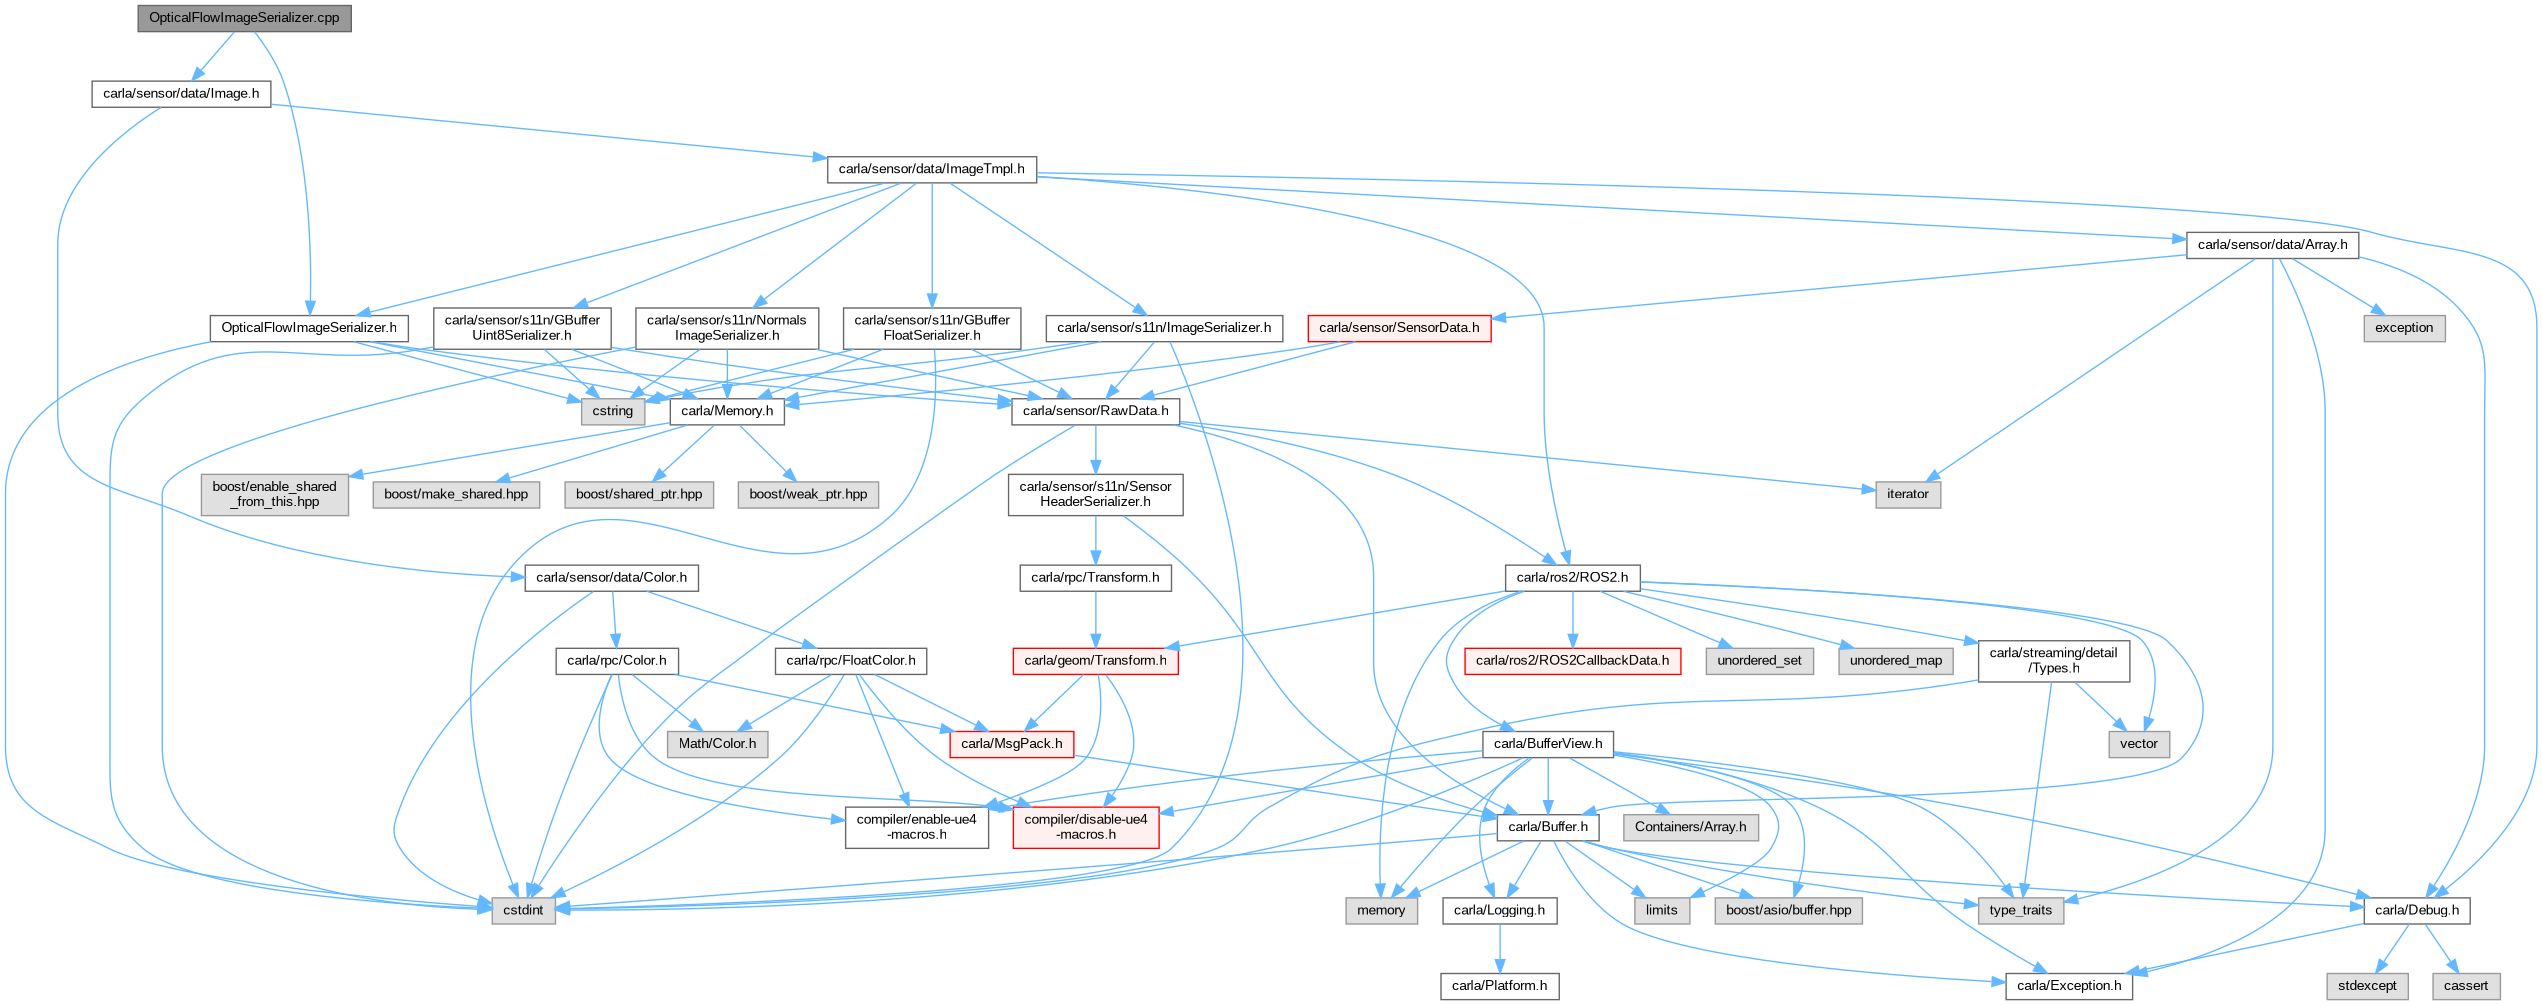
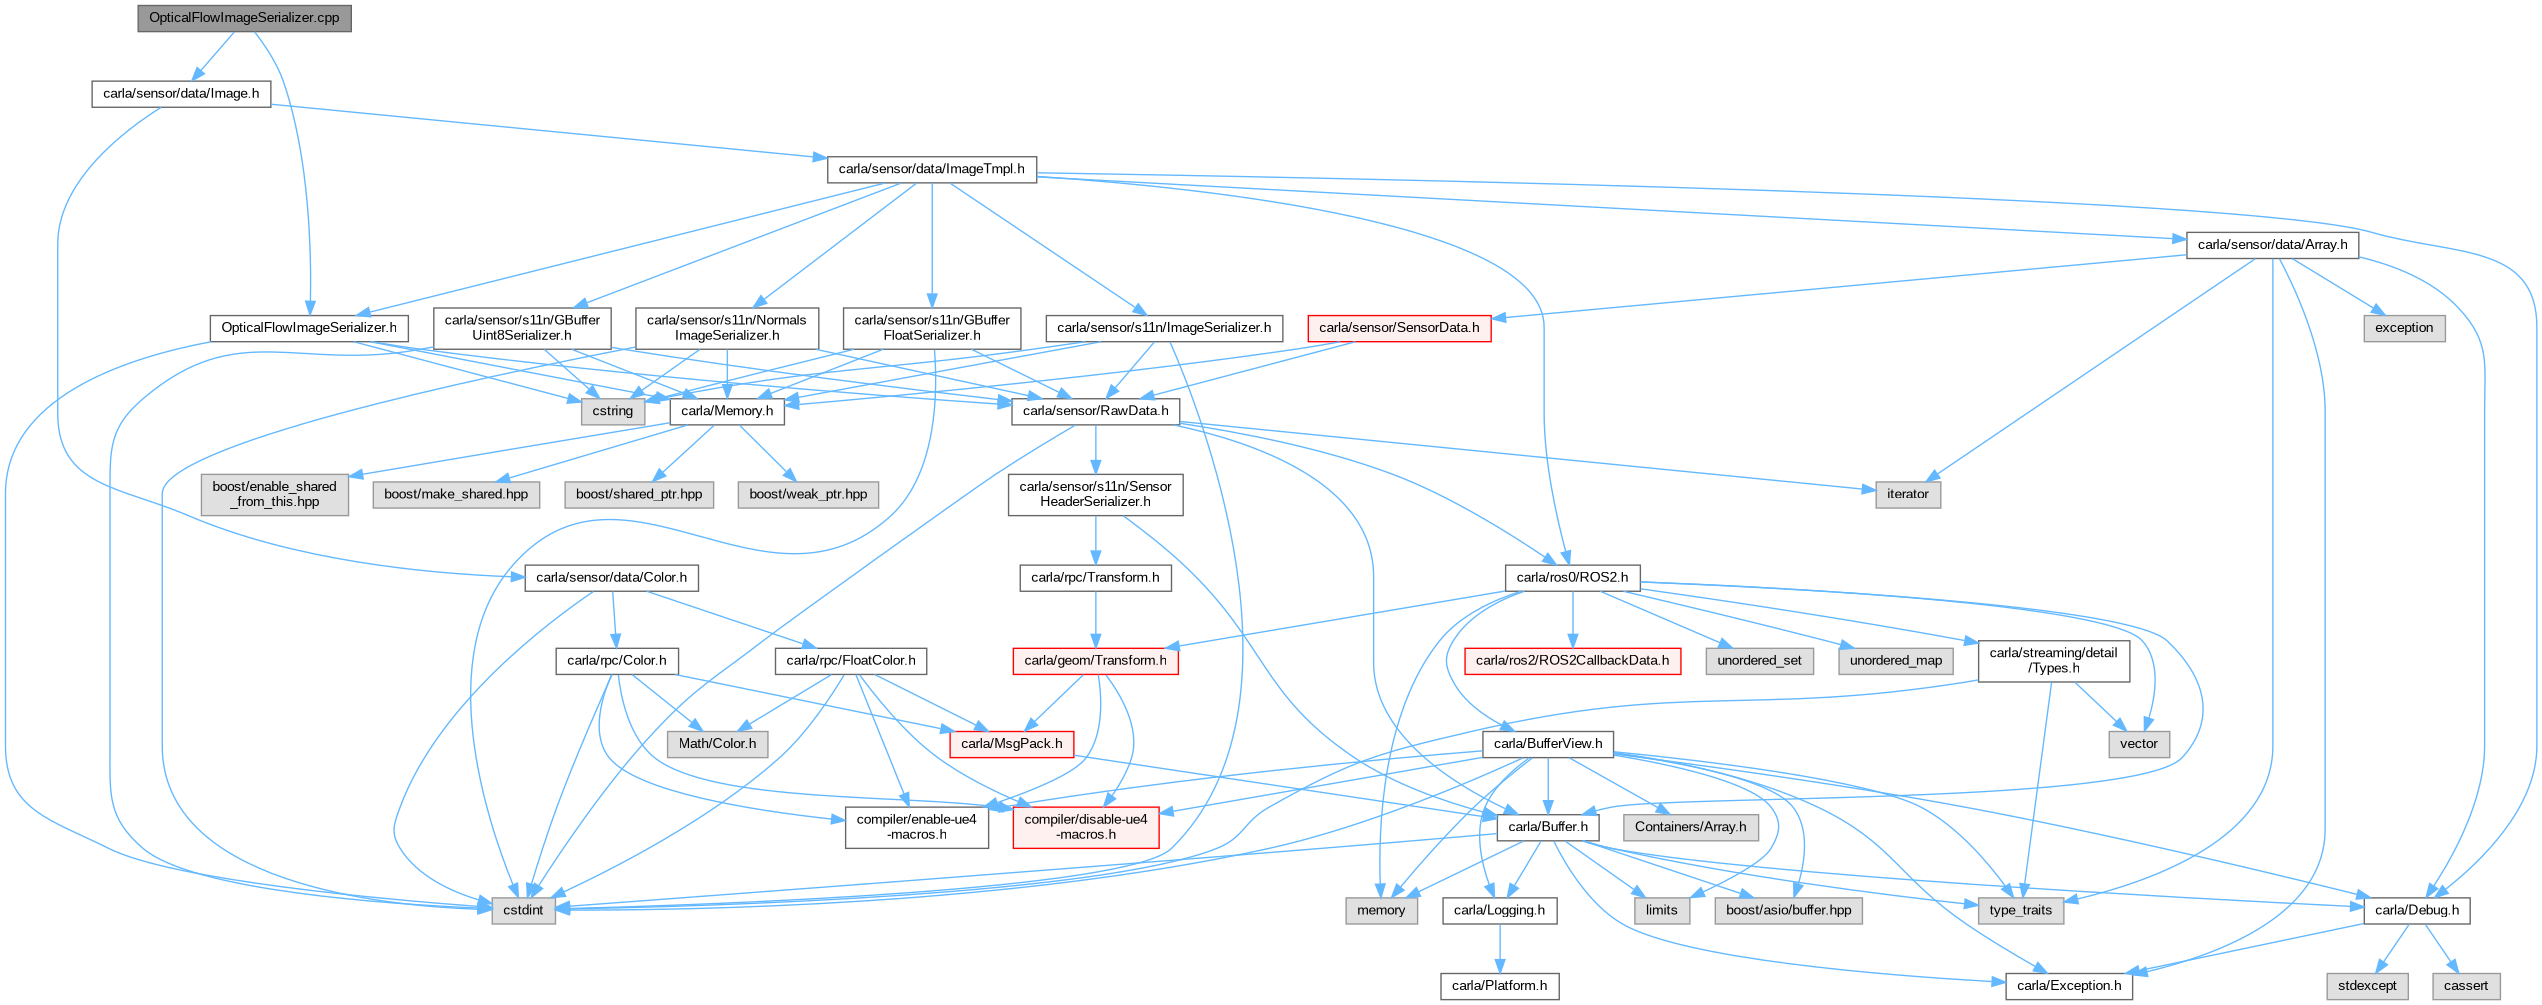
node "carla/ros2/ROS2.h": label "carla/ros2/ROS2.h" -> "carla/ros0/ROS2.h"
